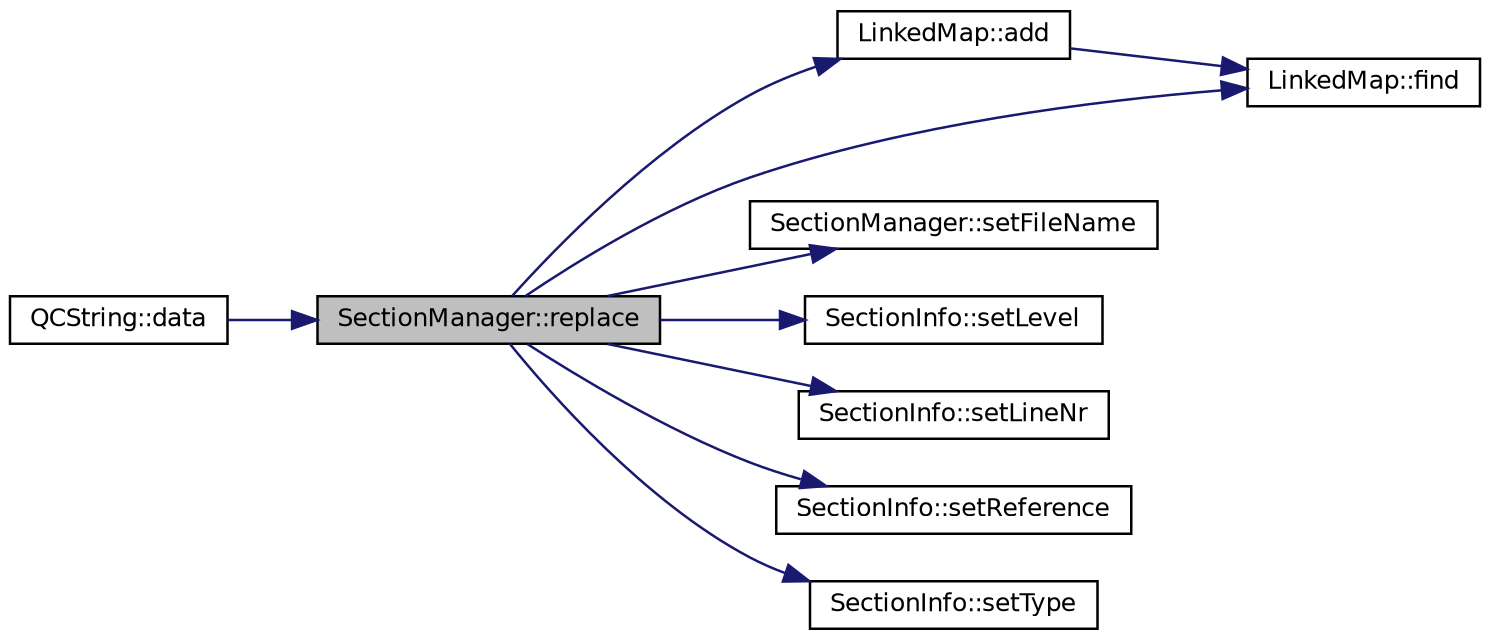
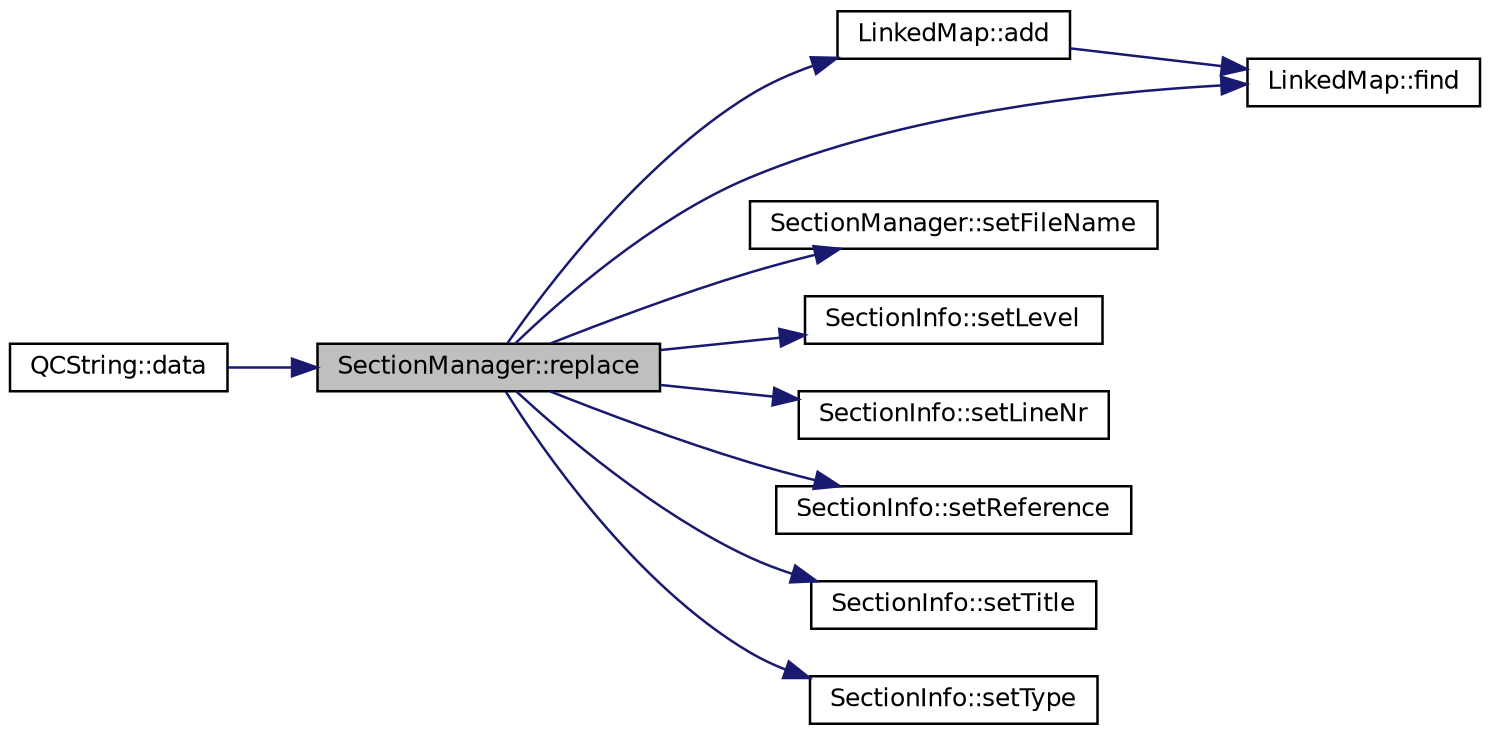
node "SectionInfo::setTitle": added
